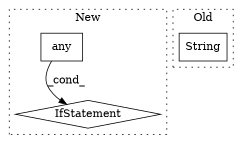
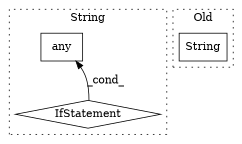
cluster "New": label "New" -> "String"
edge "any" -> "IfStatement": reversed
